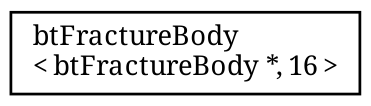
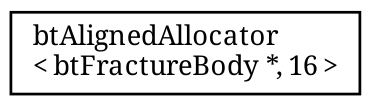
node "btFractureBody < btFractureBody *, 16 >": label "btFractureBody < btFractureBody *, 16 >" -> "btAlignedAllocator < btFractureBody *, 16 >"
